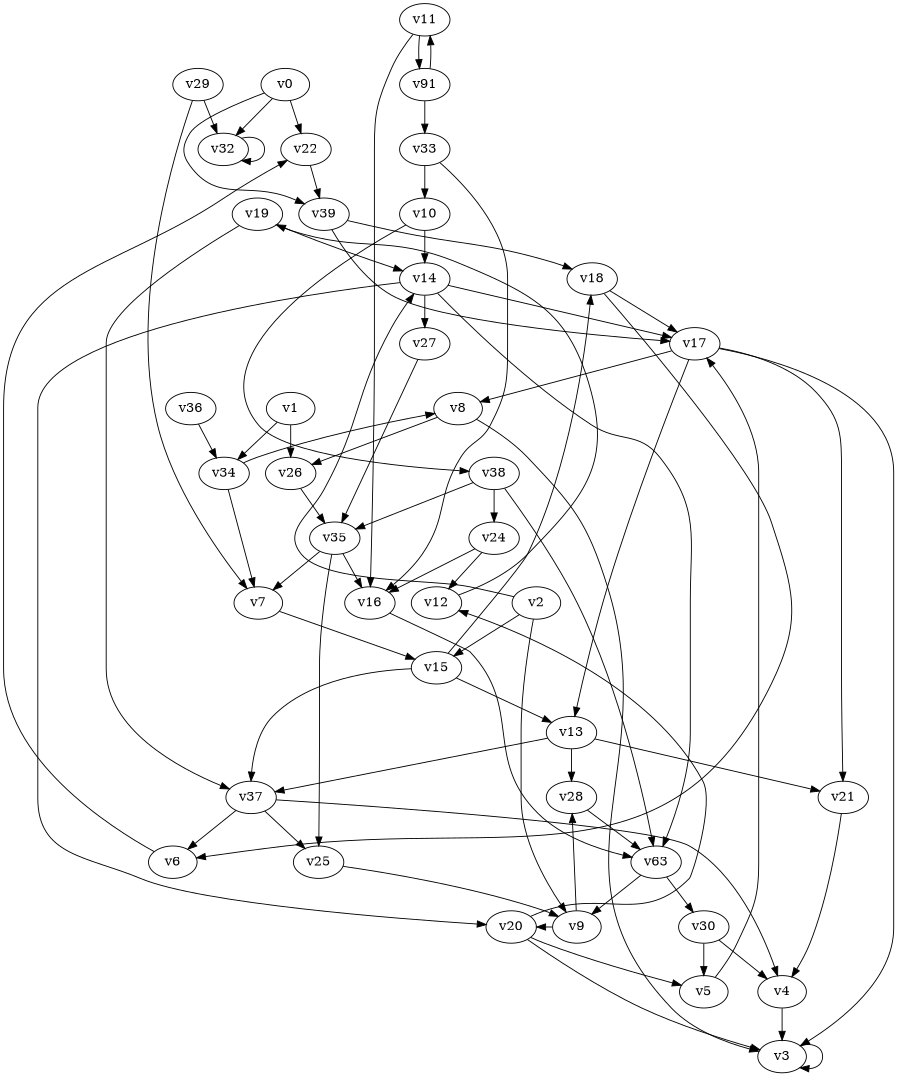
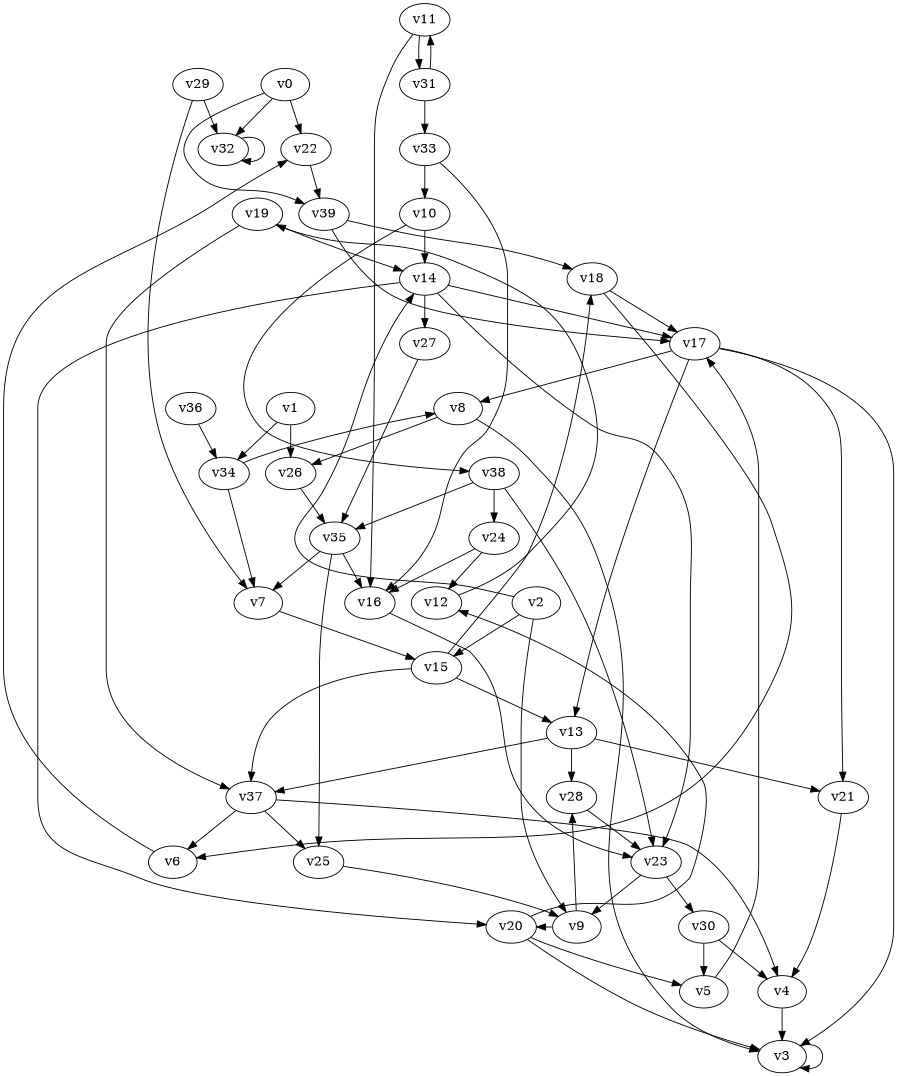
node "v91": label "v91" -> "v31"
node "v63": label "v63" -> "v23"
